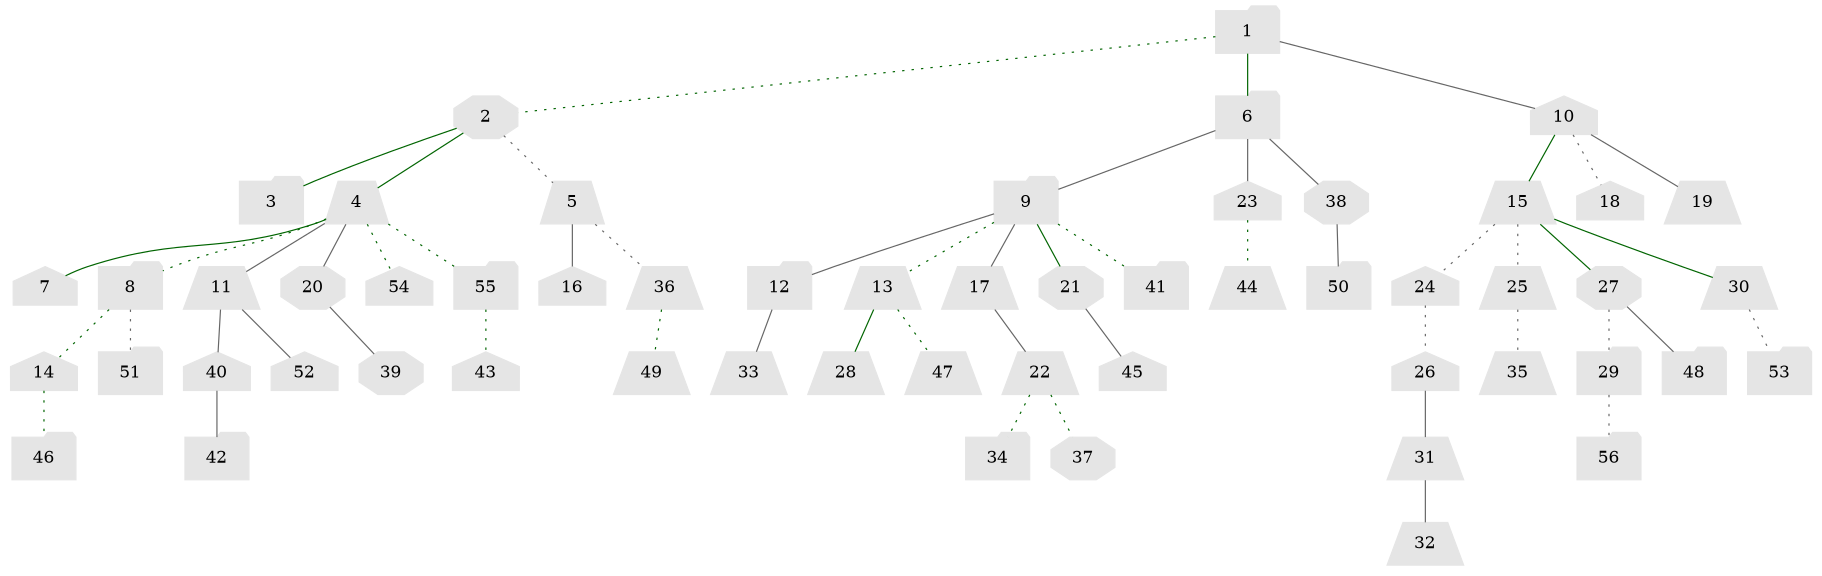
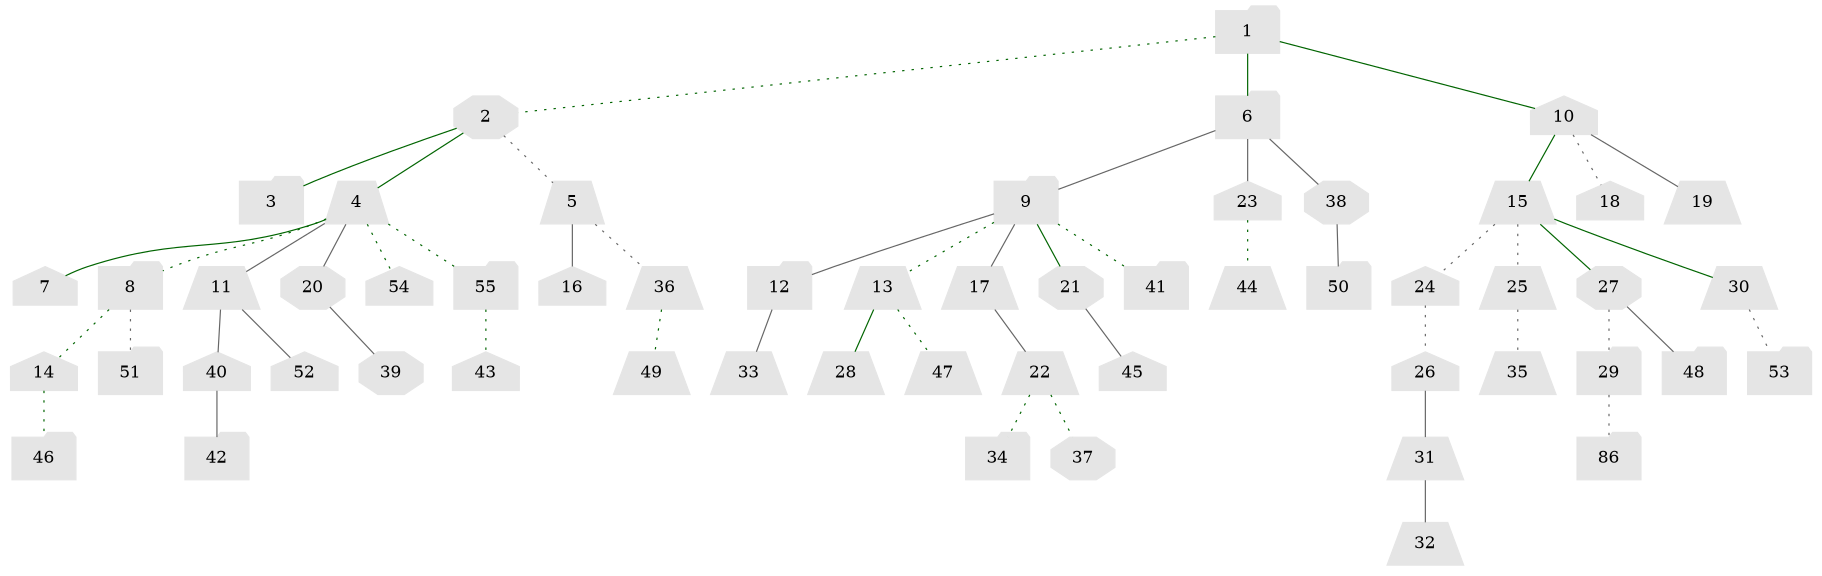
edge "1" -- "10": color gray40 -> darkgreen
node "56": label "56" -> "86"
